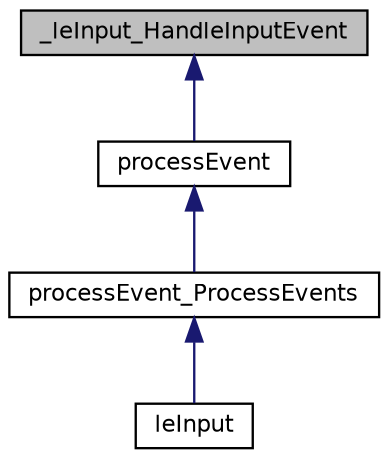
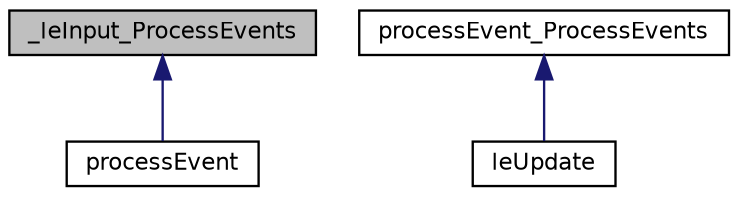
node "_leInput_HandleInputEvent": label "_leInput_HandleInputEvent" -> "_leInput_ProcessEvents"
edge "processEvent_ProcessEvents" -> "processEvent": removed
node "leInput": label "leInput" -> "leUpdate"
